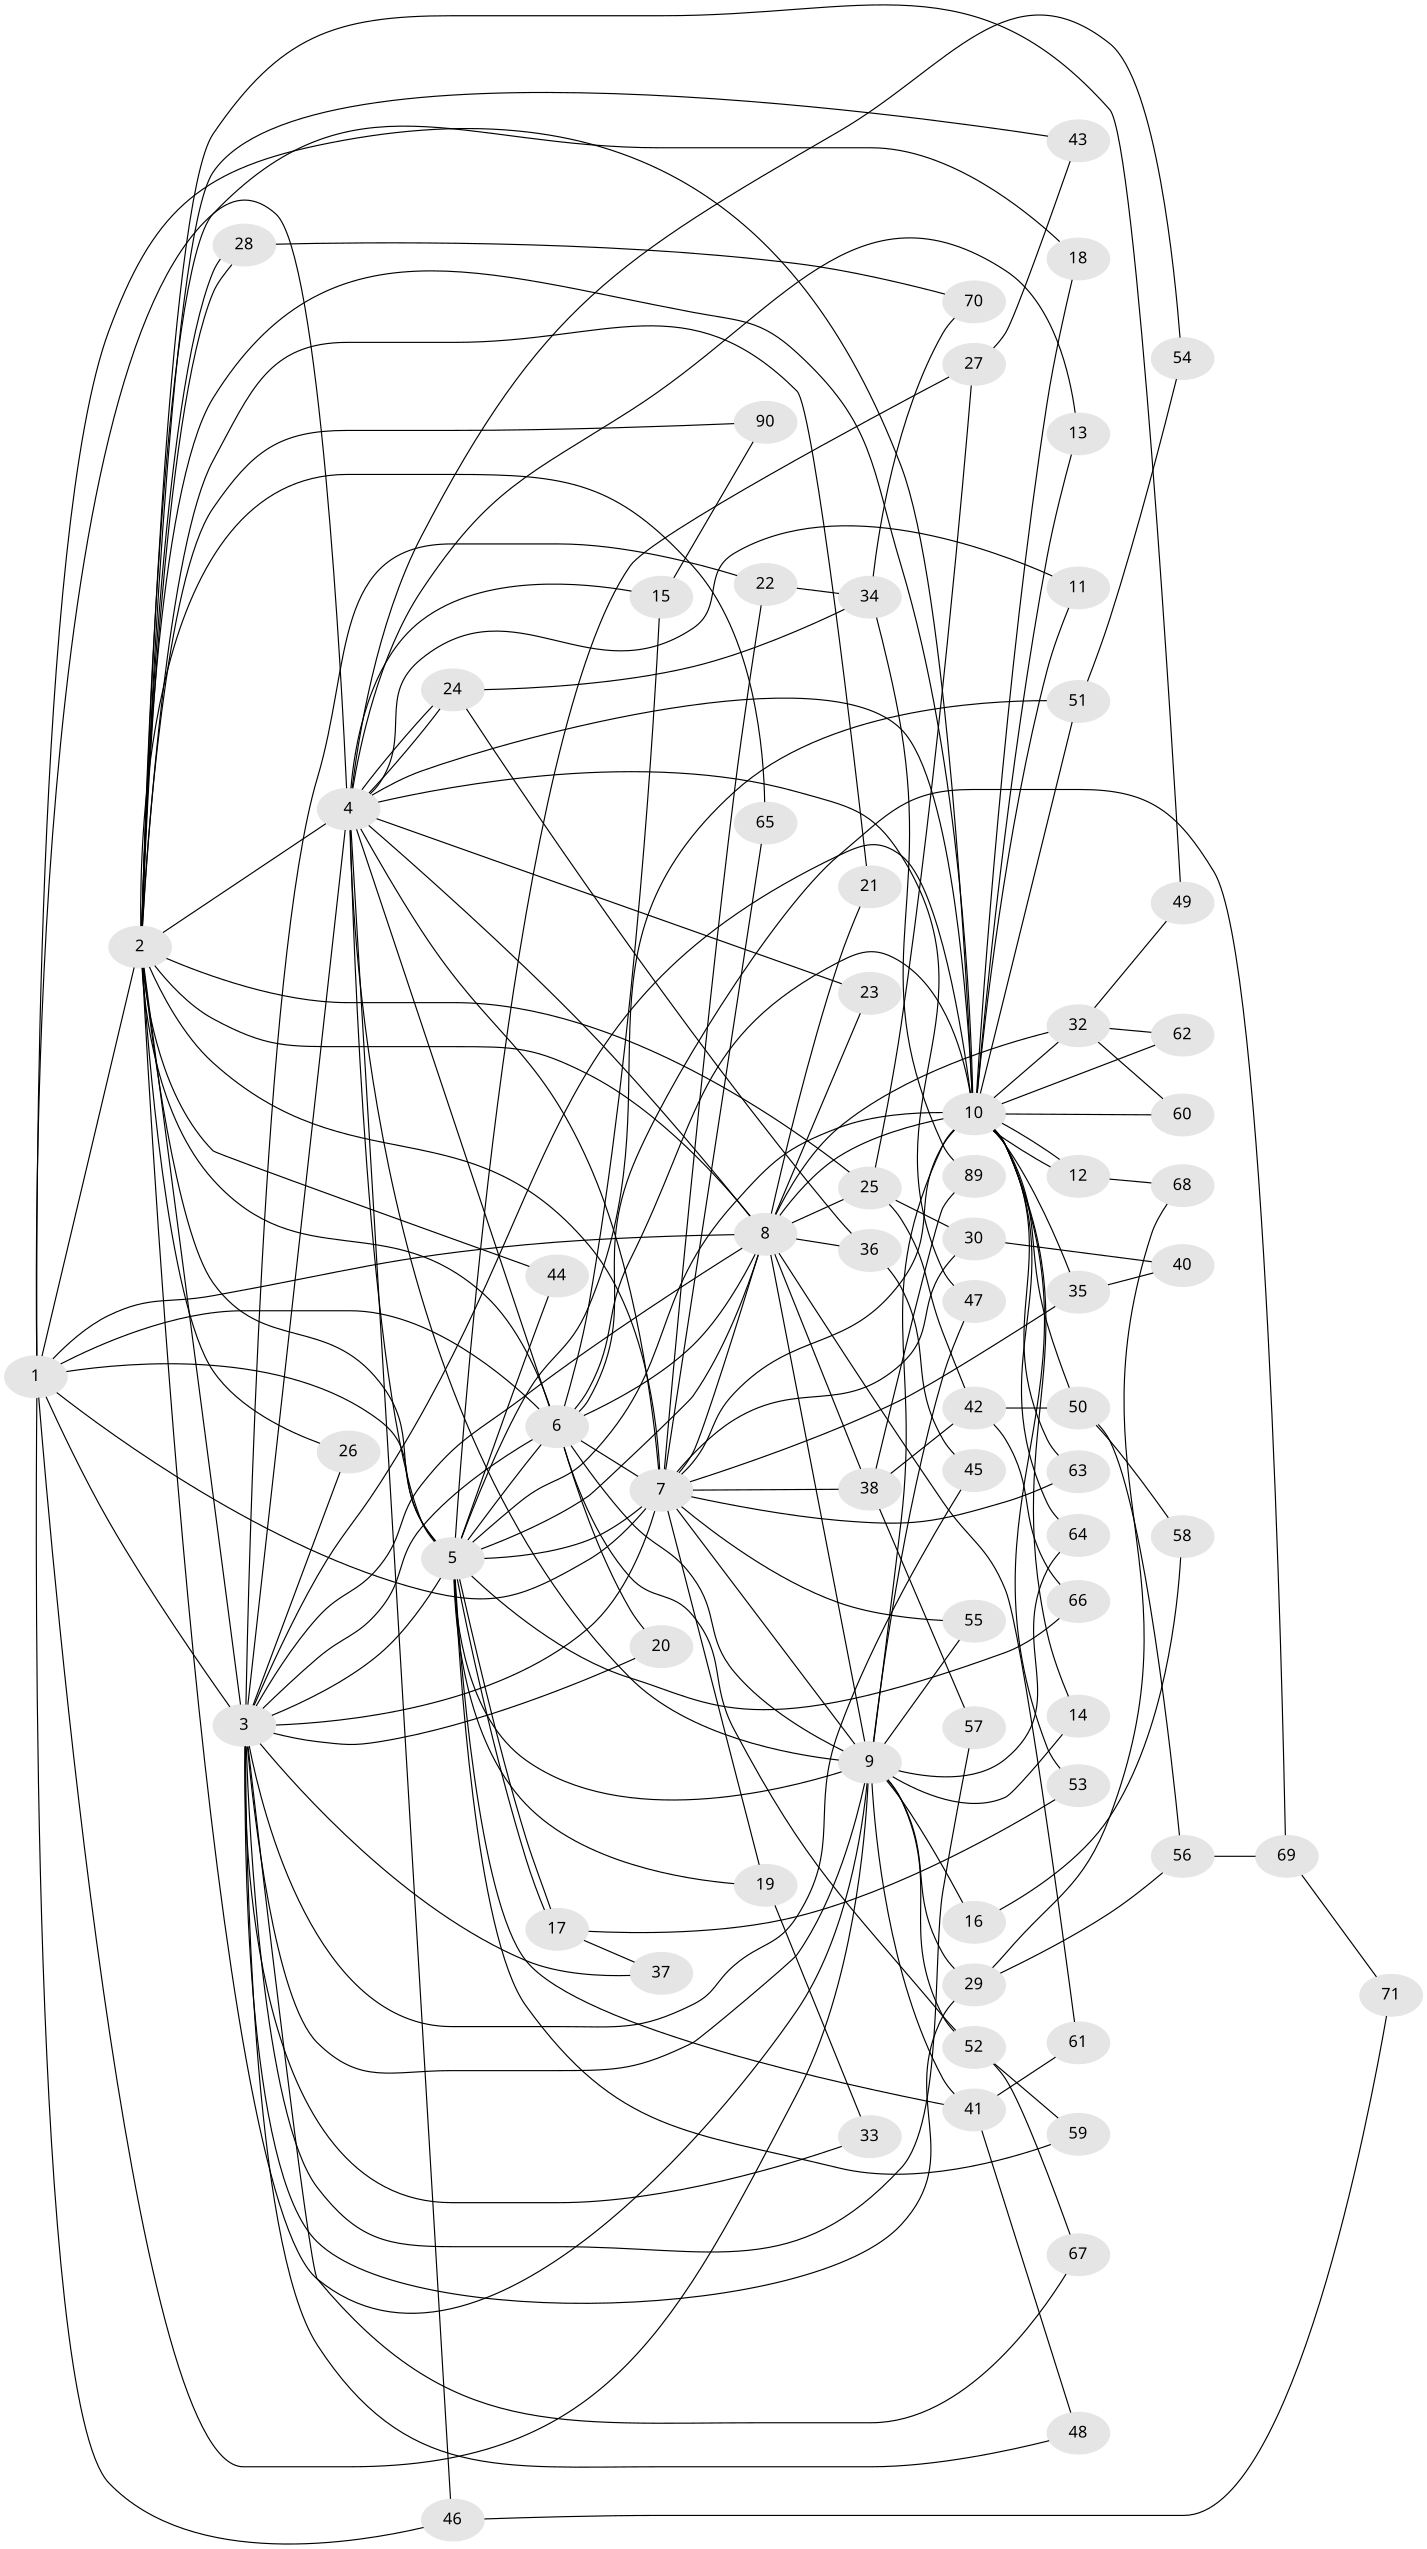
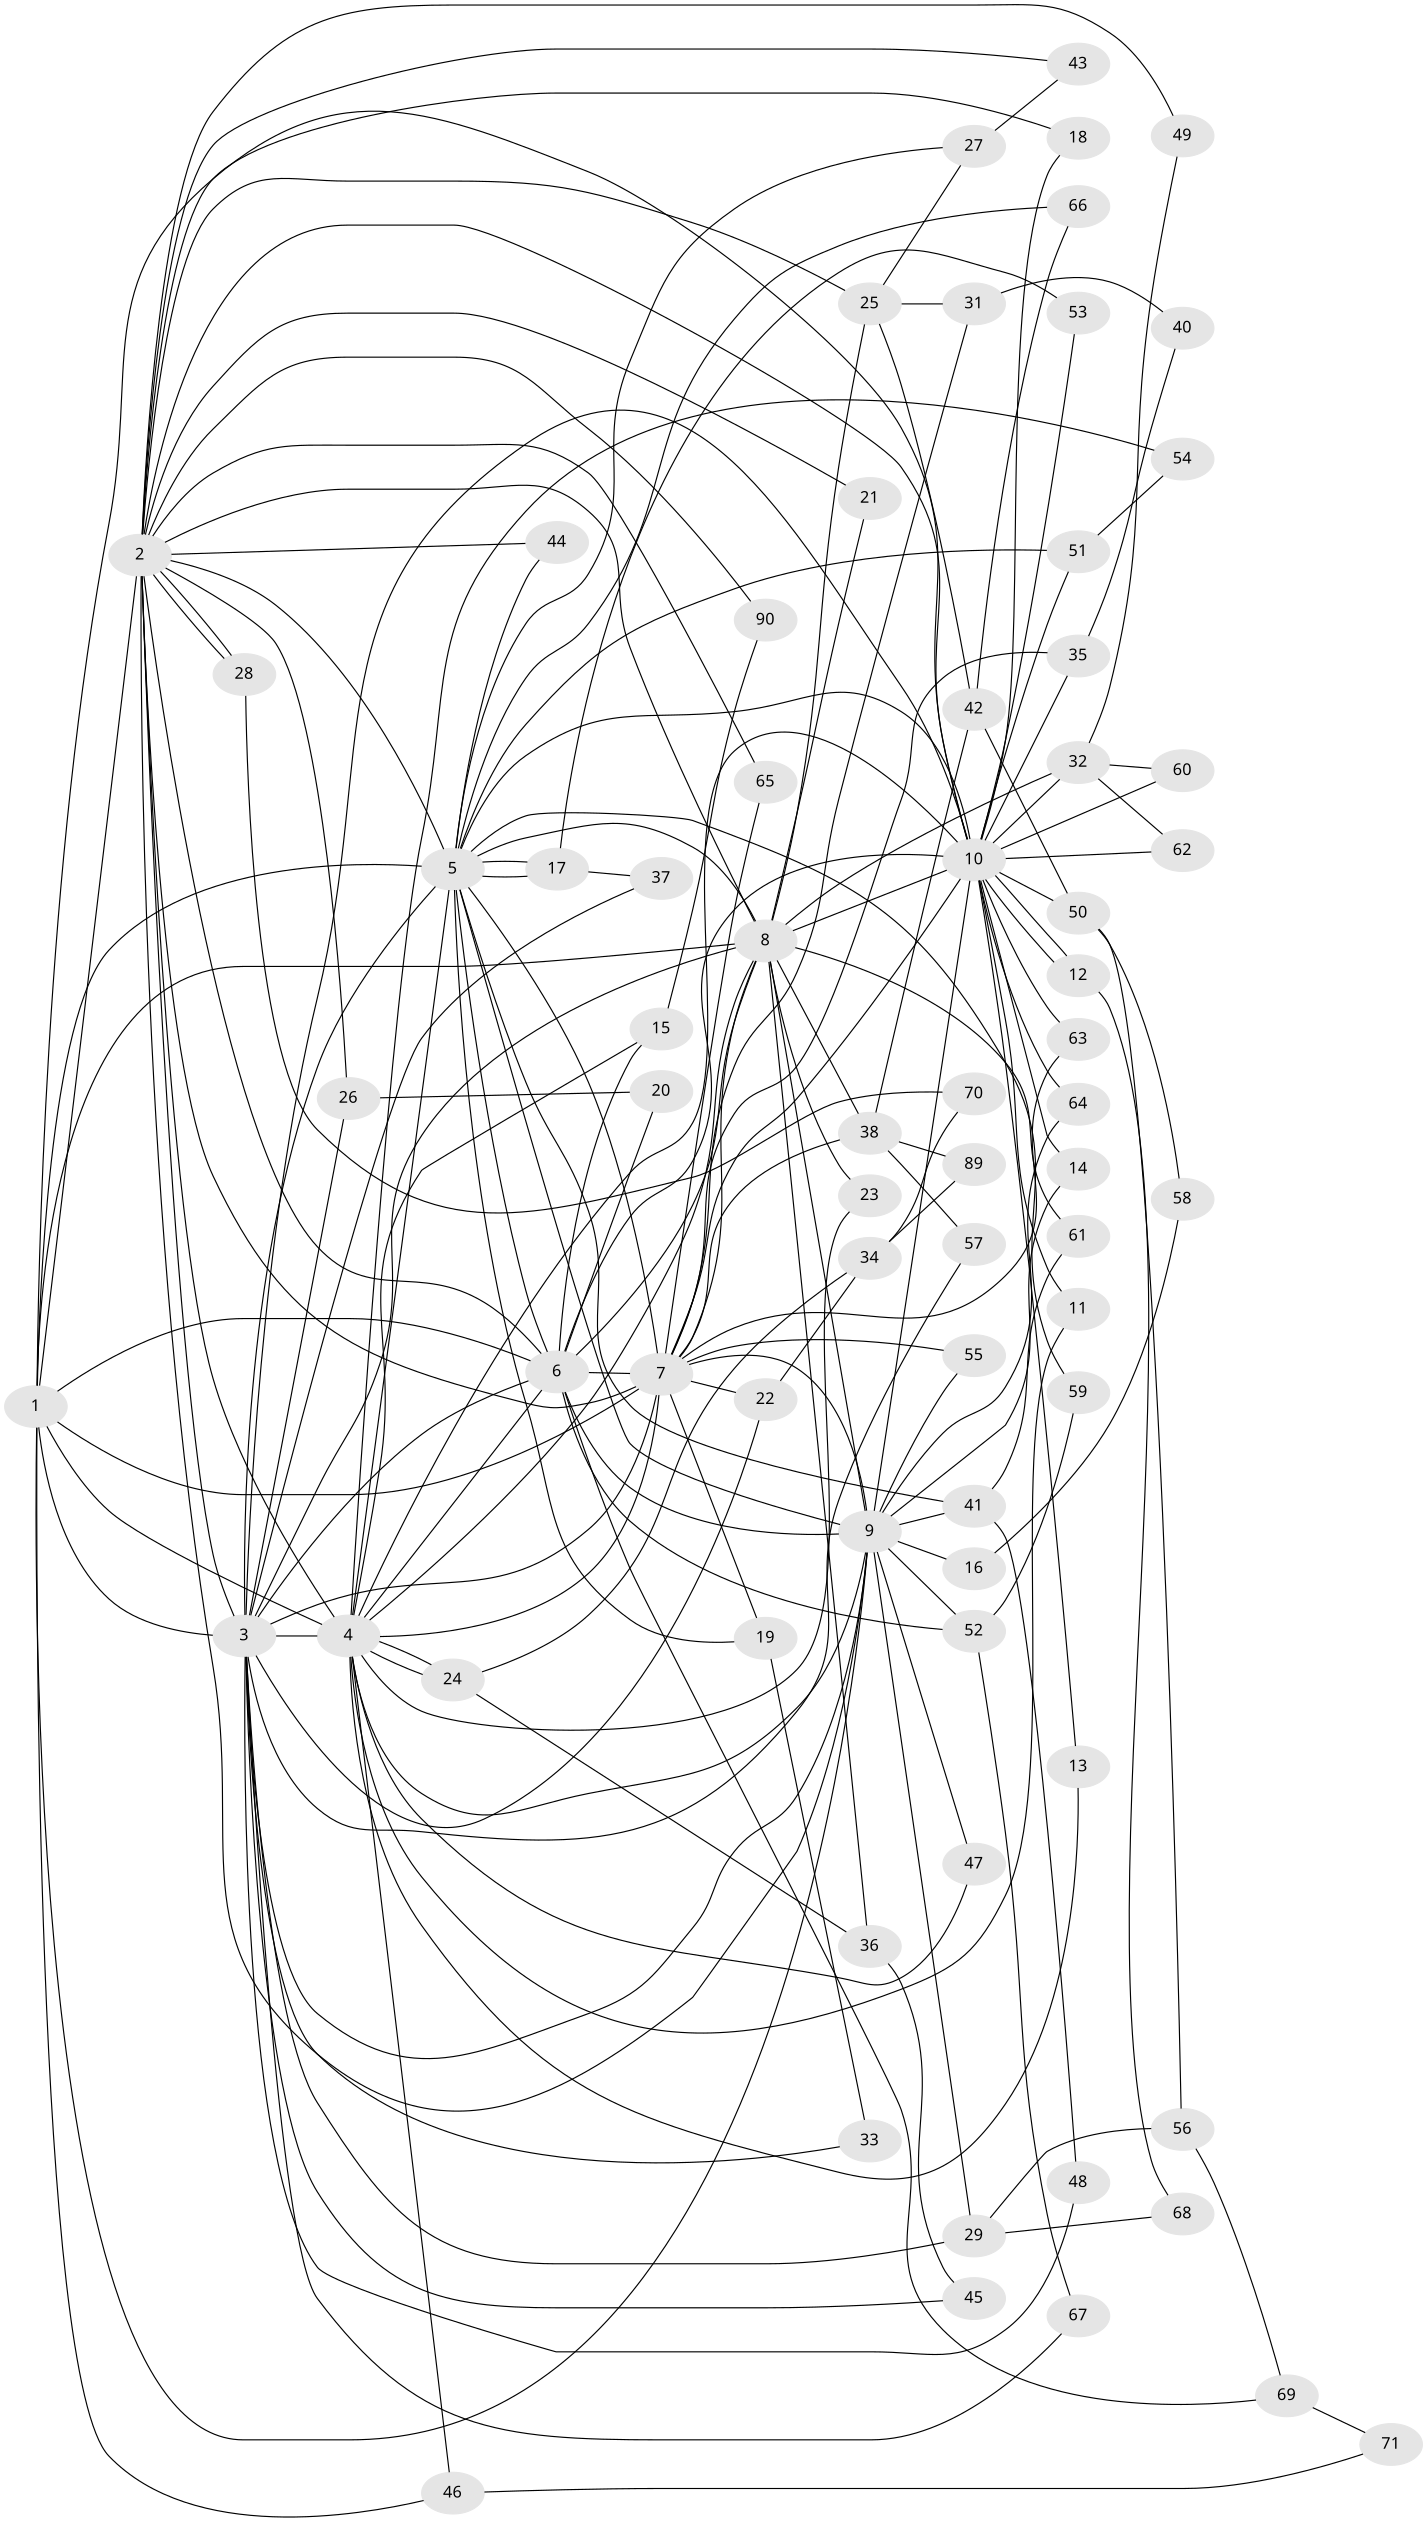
node "30": label "30" -> "31"
edge "20" -- "3": now "20" -- "26"
